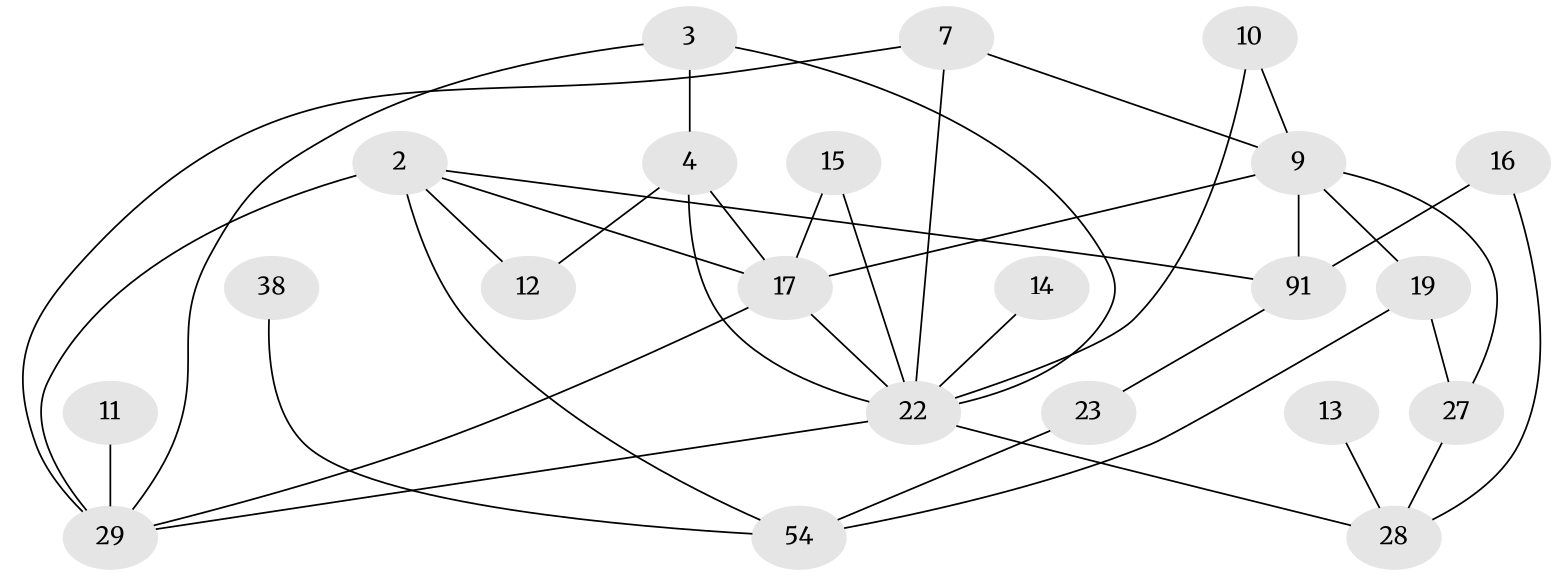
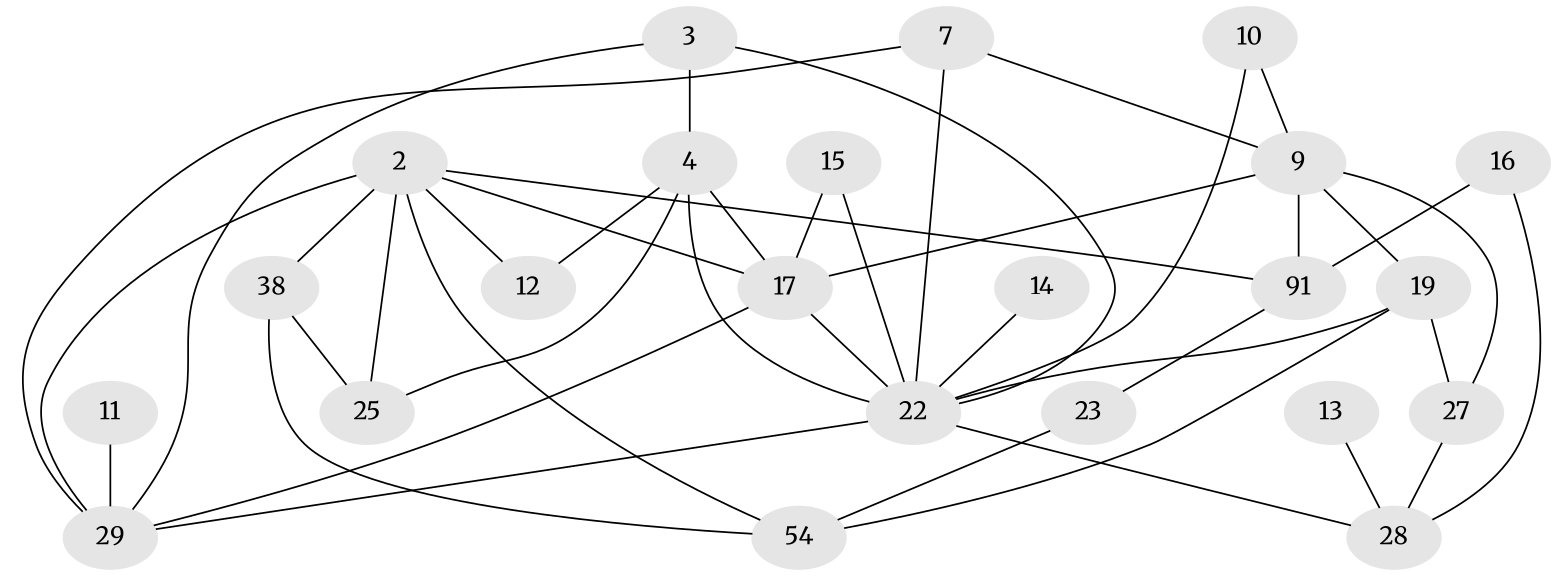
edge "2" -- "38": added
edge "19" -- "22": added
node "25": added
